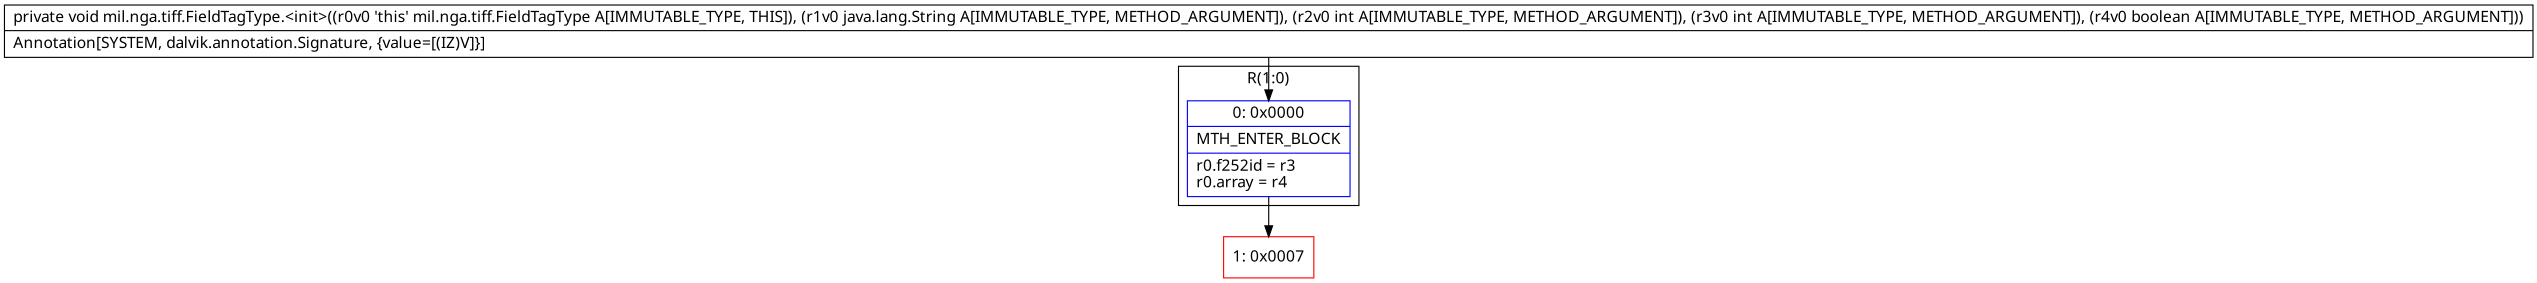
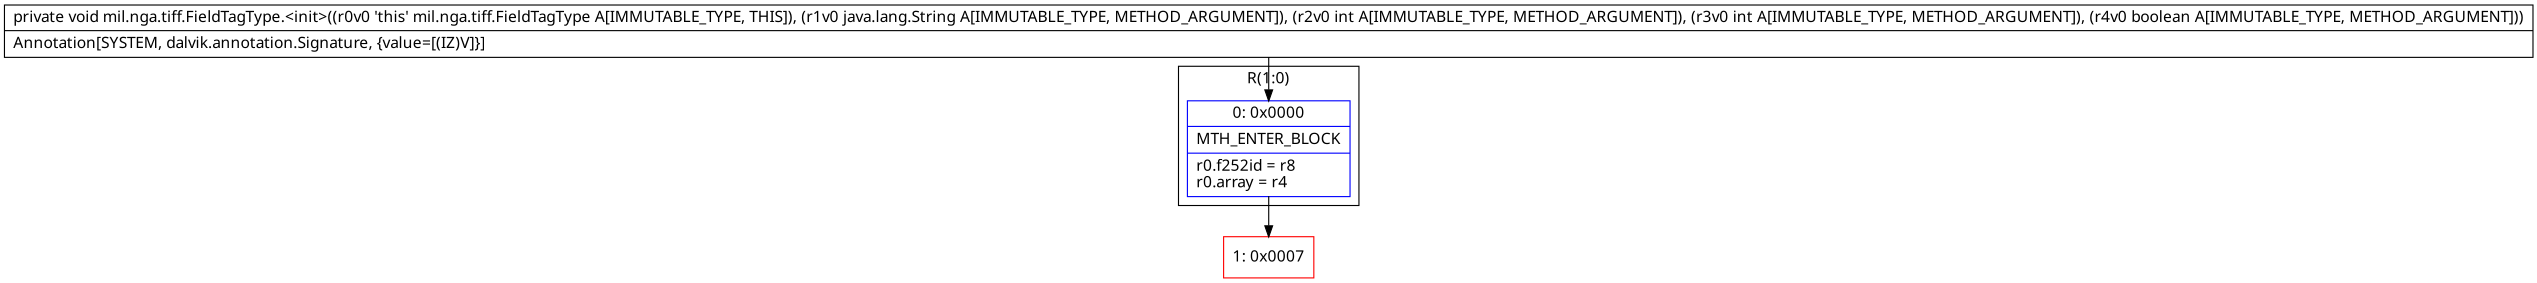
node "0: 0x0000": text "r0.f252id = r3" -> "r0.f252id = r8"
